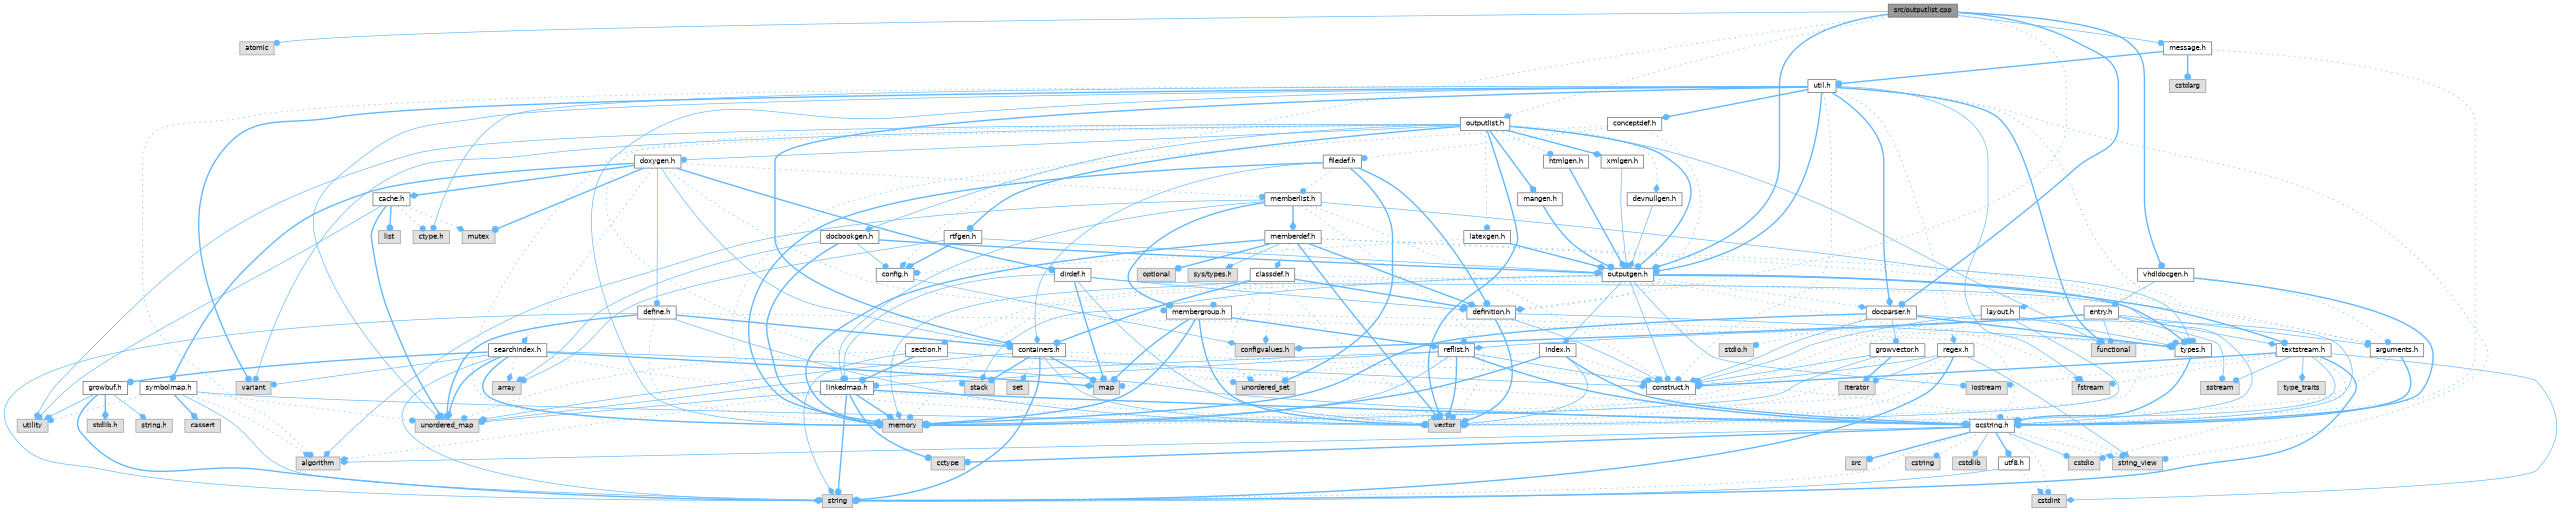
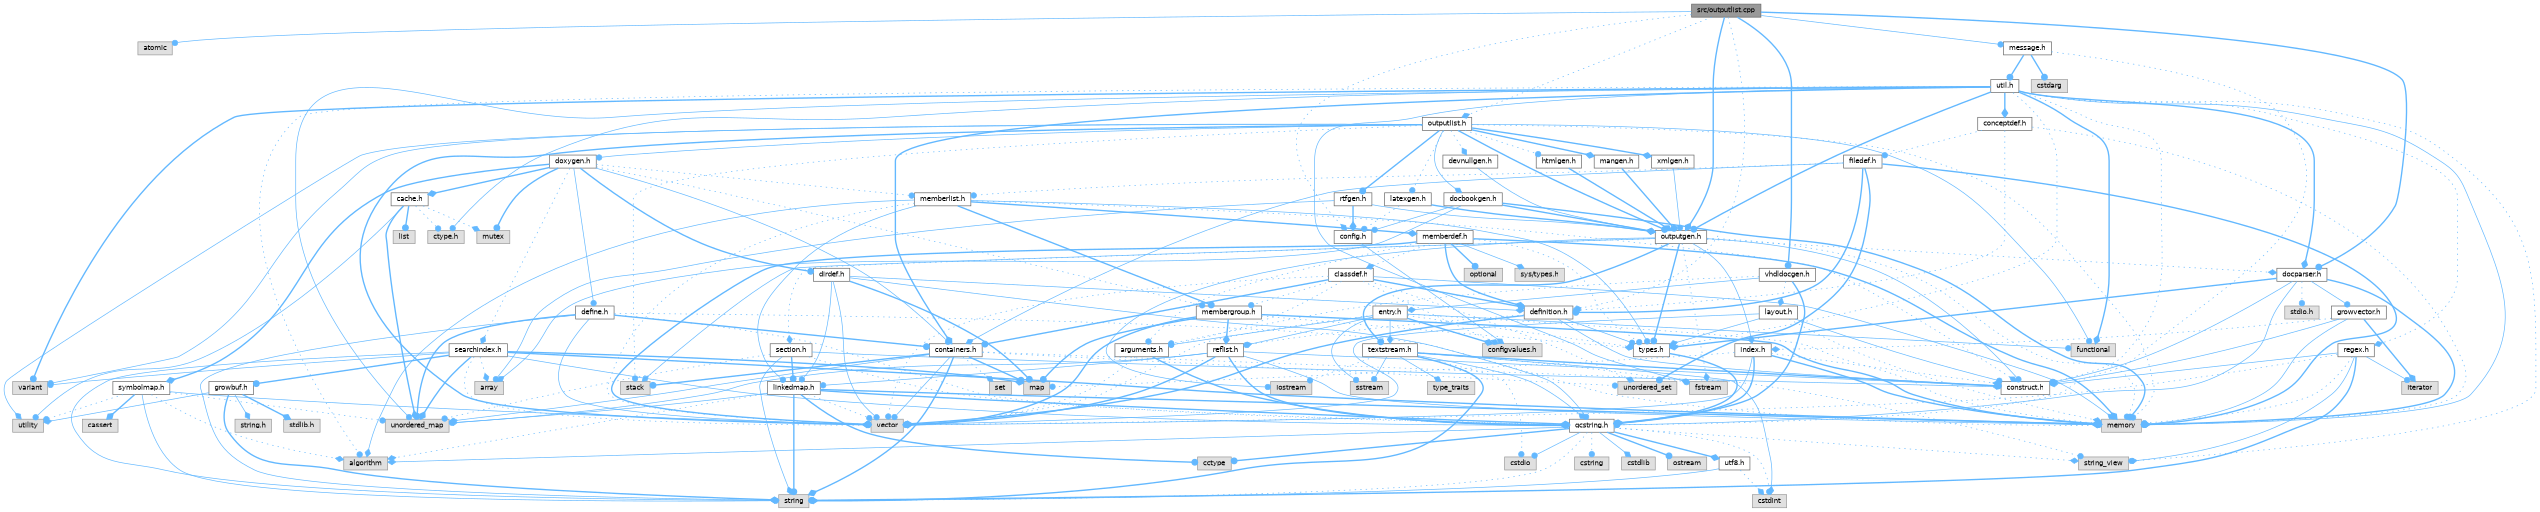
edge "growvector.h" -> "vector": now "growvector.h" -> "index.h"
node "src": label "src" -> "ostream"
